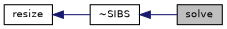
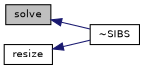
edge "solve" -> "~SIBS": reversed
